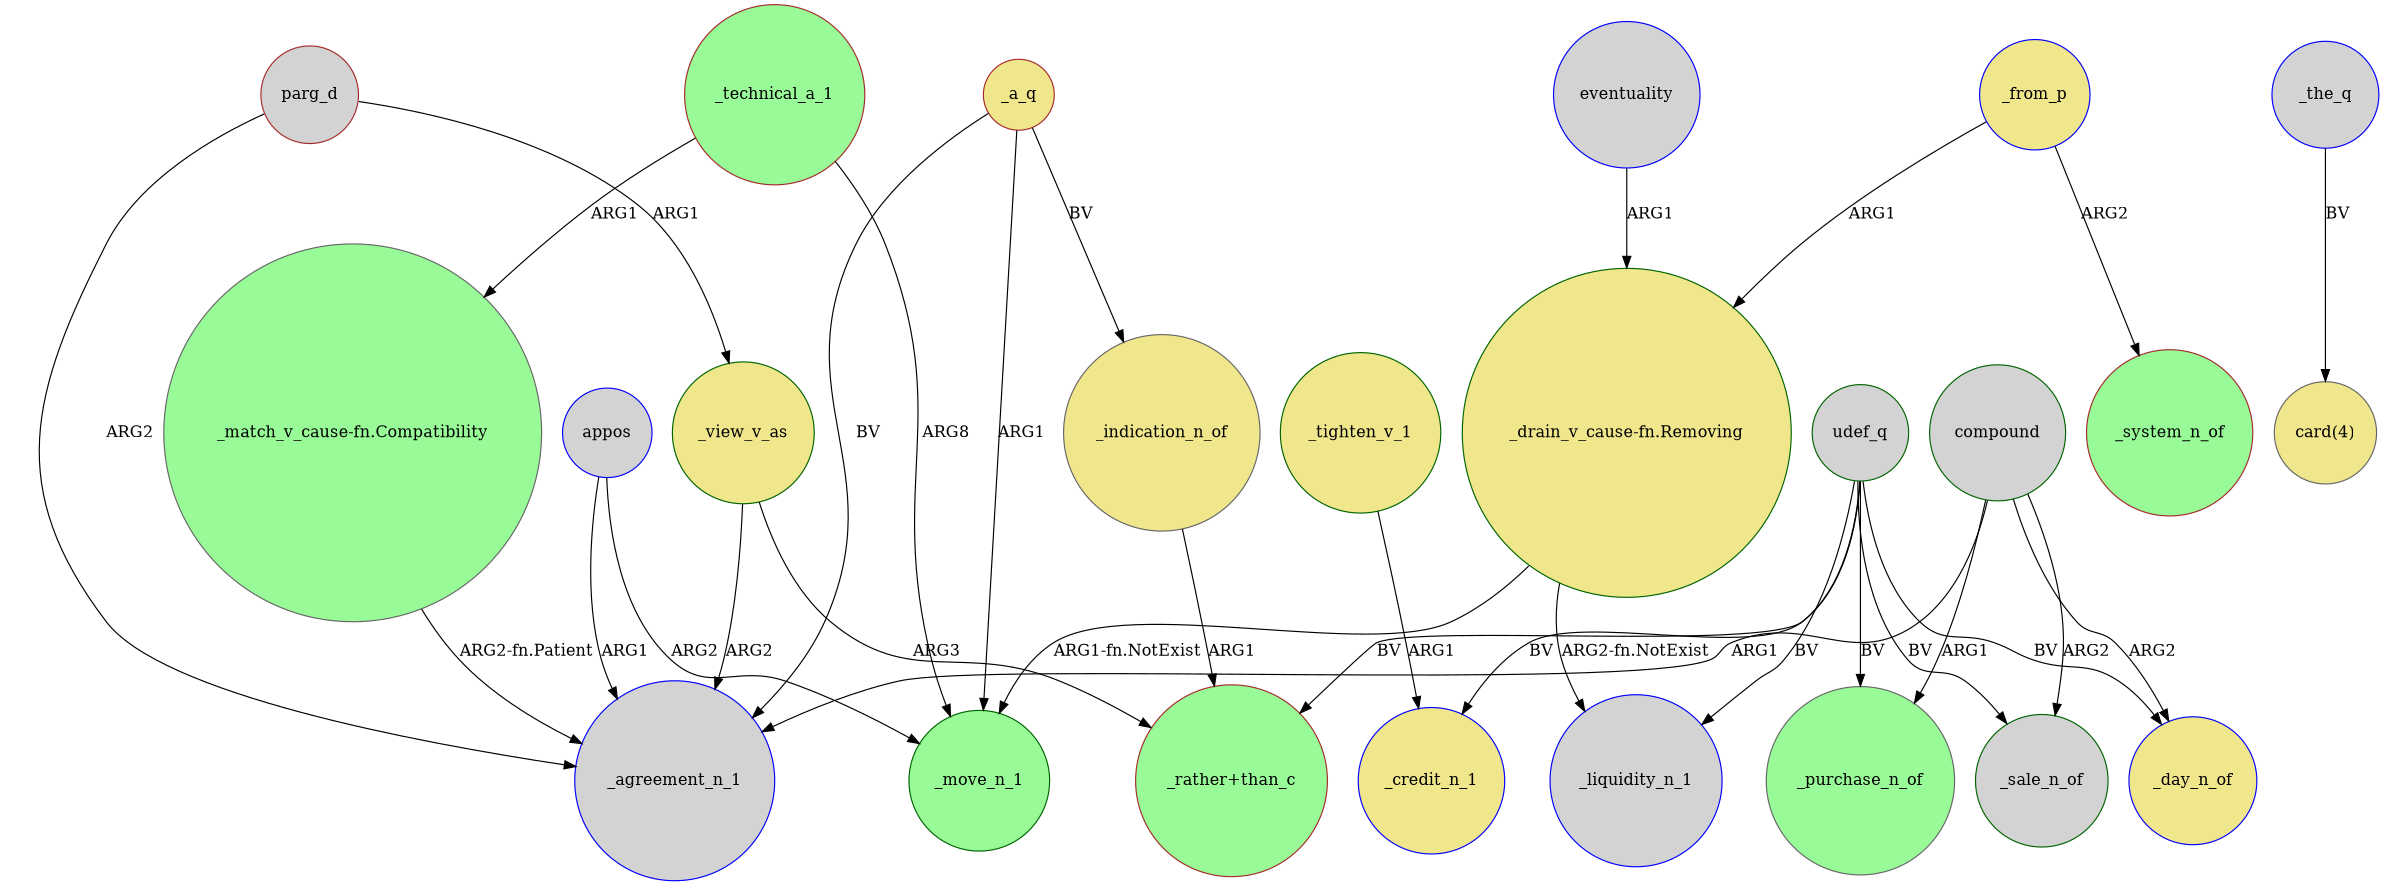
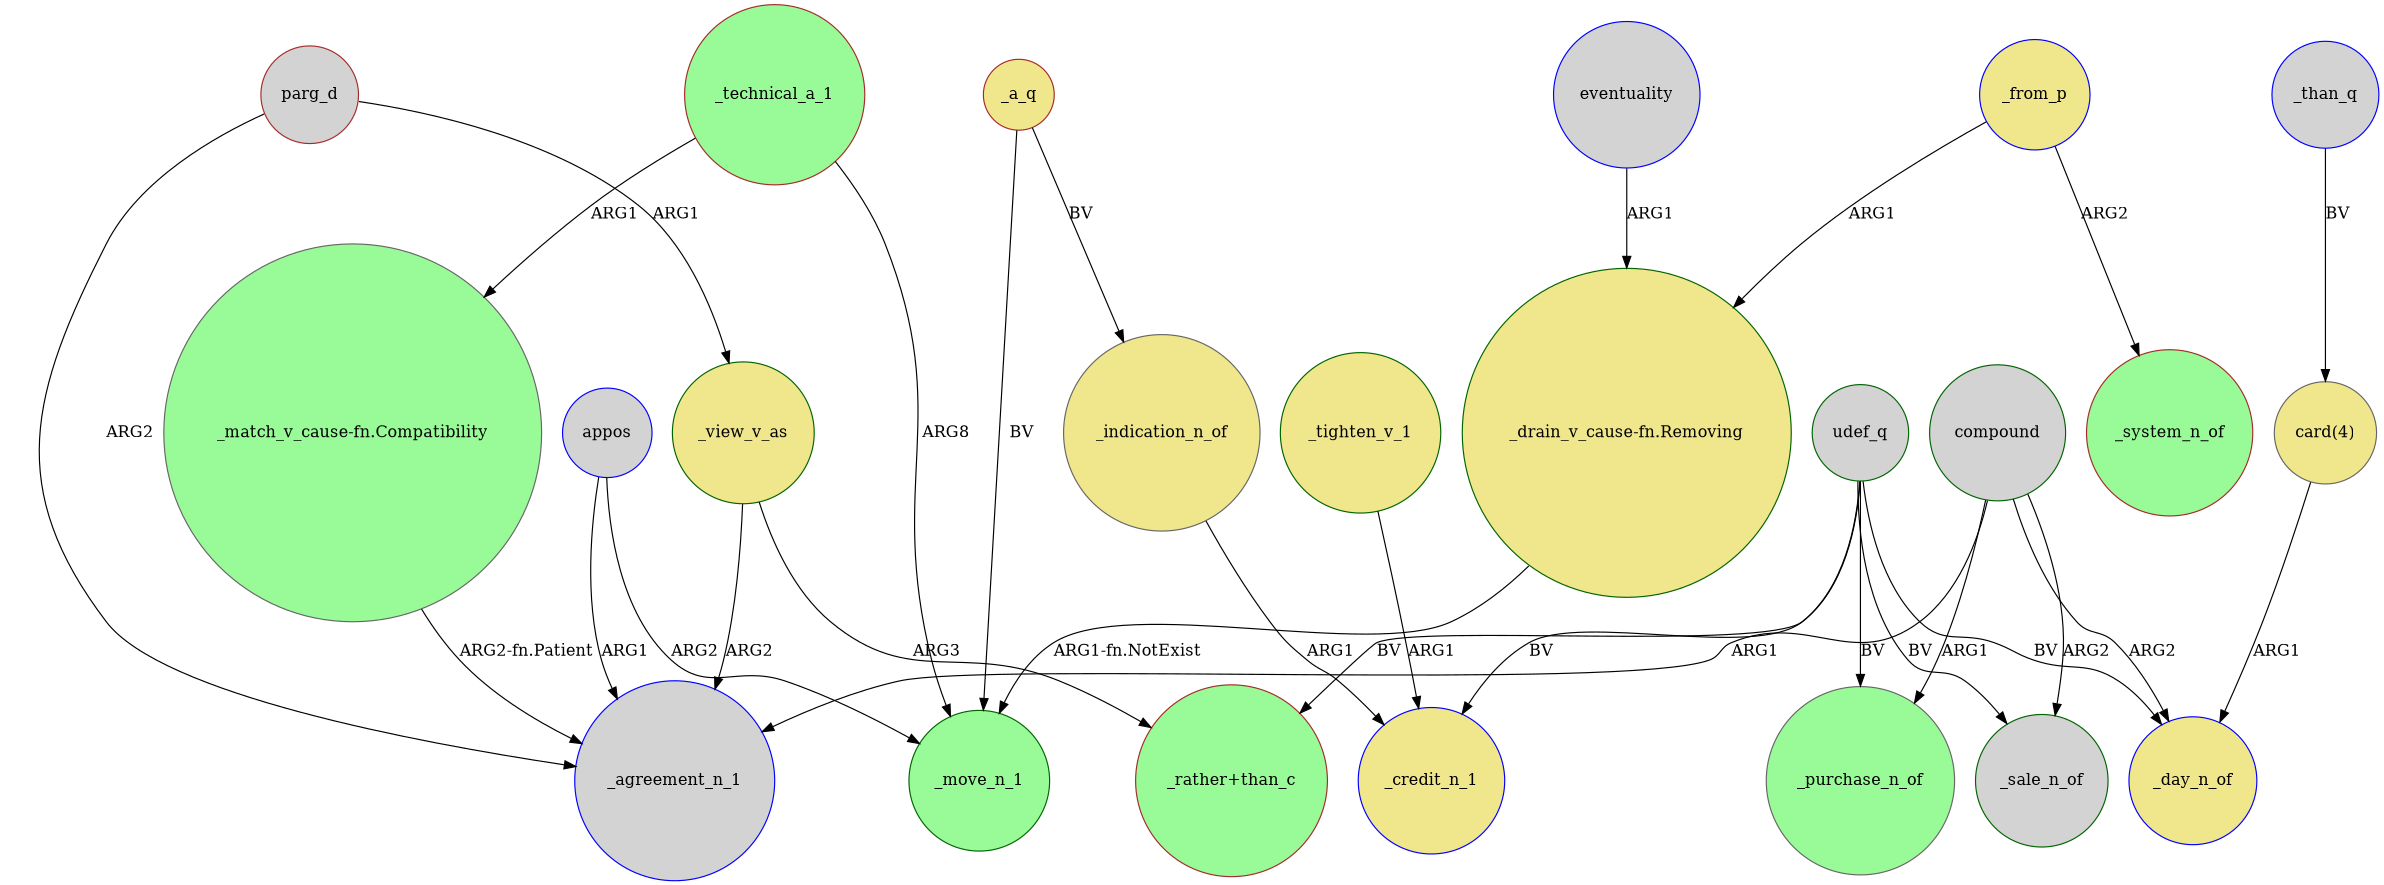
node "_the_q": label "_the_q" -> "_than_q"
edge "_a_q" -> "_agreement_n_1": removed, label "BV"
edge "_a_q" -> "_move_n_1": label "ARG1" -> "BV"
edge "card(4)" -> "_day_n_of": added, label "ARG1"
edge "_indication_n_of" -> "_rather+than_c": now "_indication_n_of" -> "_credit_n_1"
node "_liquidity_n_1": removed
